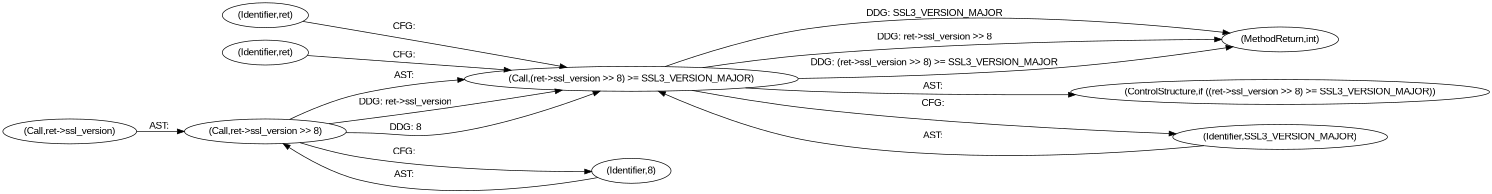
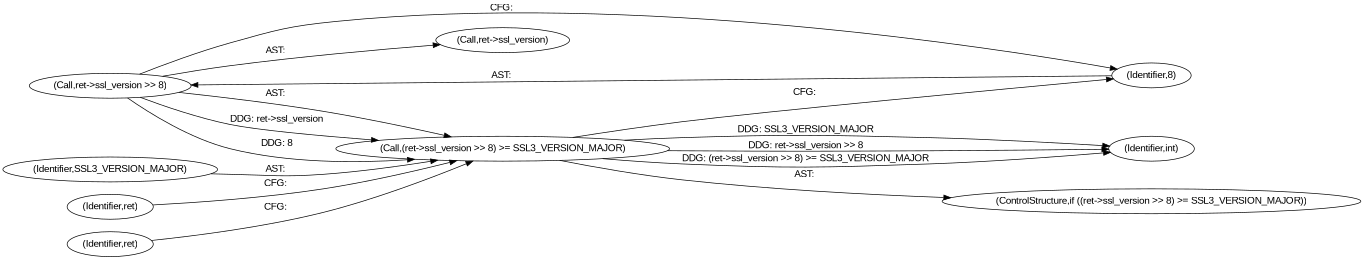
node "(MethodReturn,int)": label "(MethodReturn,int)" -> "(Identifier,int)"
edge "(Call,(ret->ssl_version >> 8) >= SSL3_VERSION_MAJOR)" -> "(Identifier,SSL3_VERSION_MAJOR)": now "(Call,(ret->ssl_version >> 8) >= SSL3_VERSION_MAJOR)" -> "(Identifier,8)"
edge "(Call,ret->ssl_version)" -> "(Call,ret->ssl_version >> 8)": reversed
